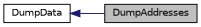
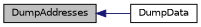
edge "DumpAddresses" -> "DumpData": reversed
